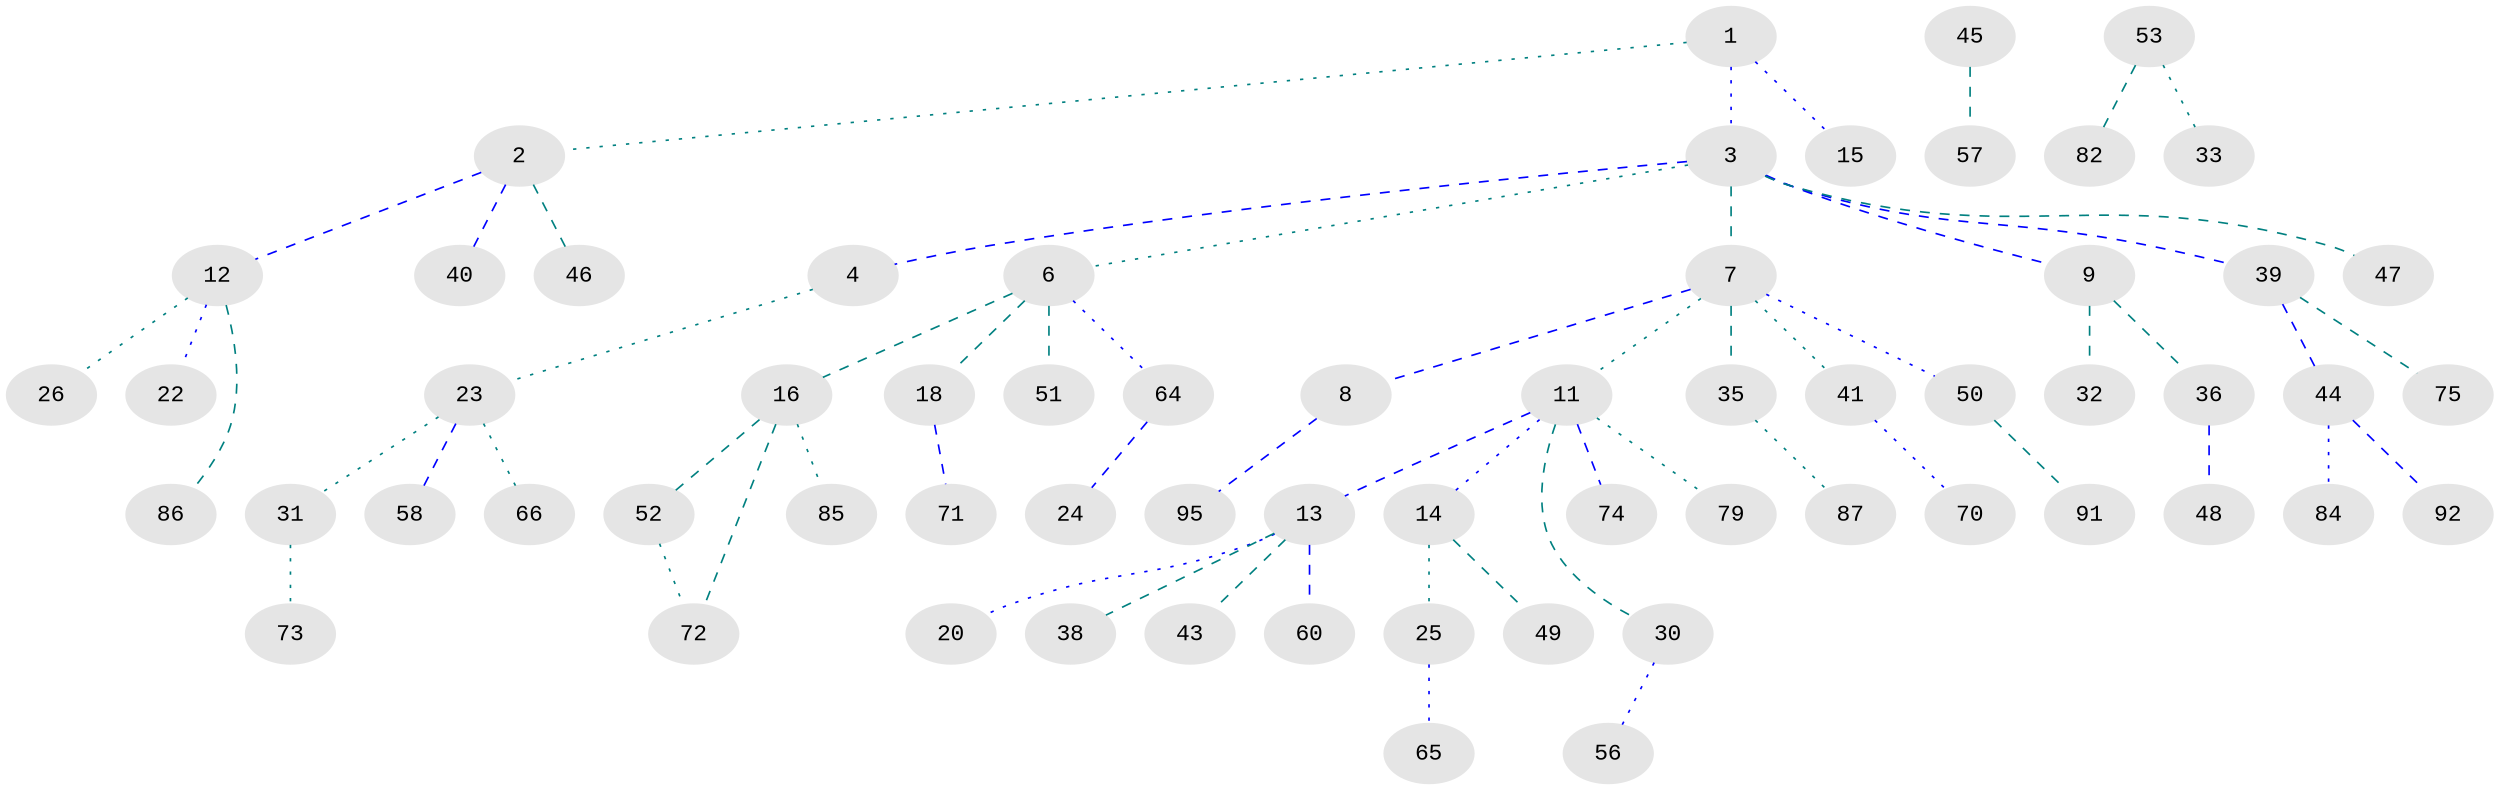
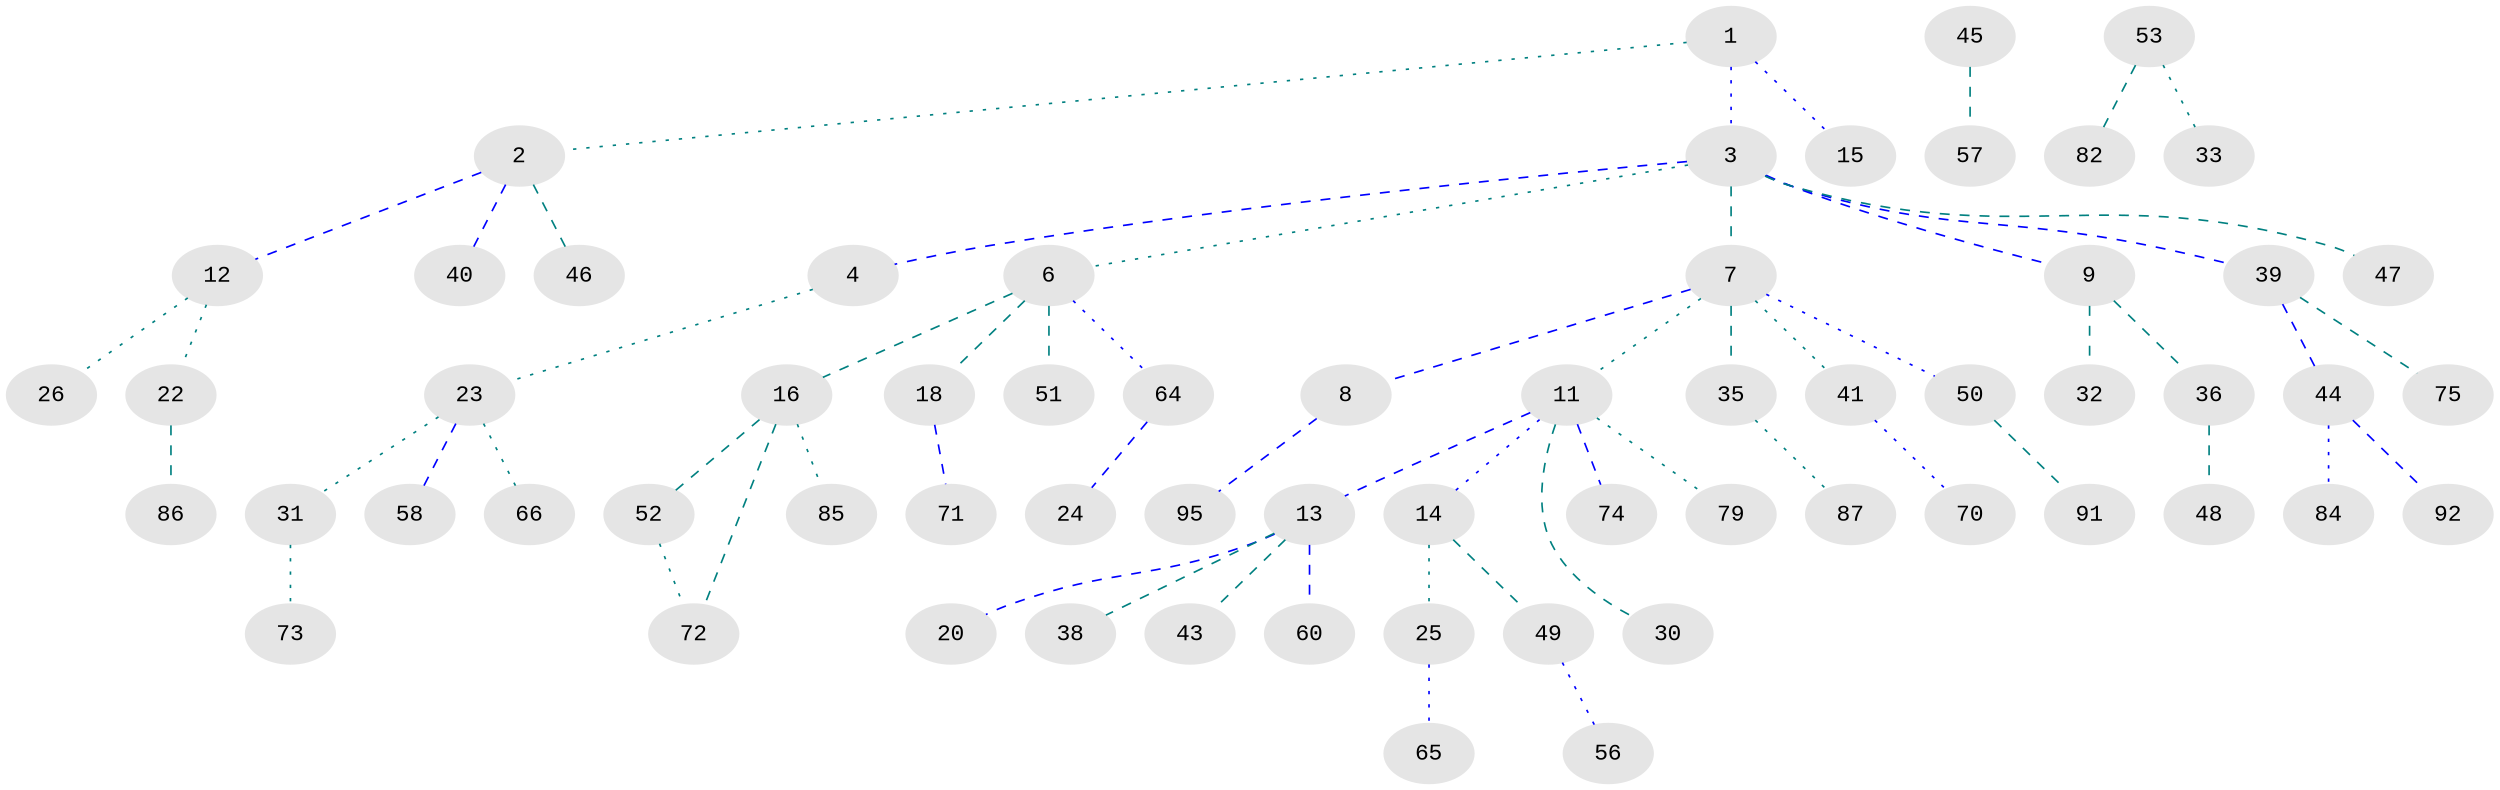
edge "12" -- "22": color blue -> teal
edge "12" -- "86": now "22" -- "86"
edge "36" -- "48": color blue -> teal
edge "13" -- "20": style dotted -> dashed
edge "30" -- "56": now "49" -- "56"
